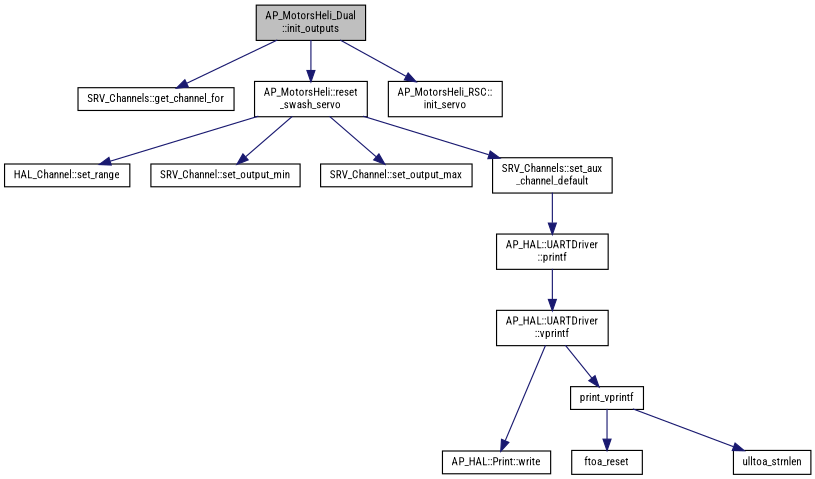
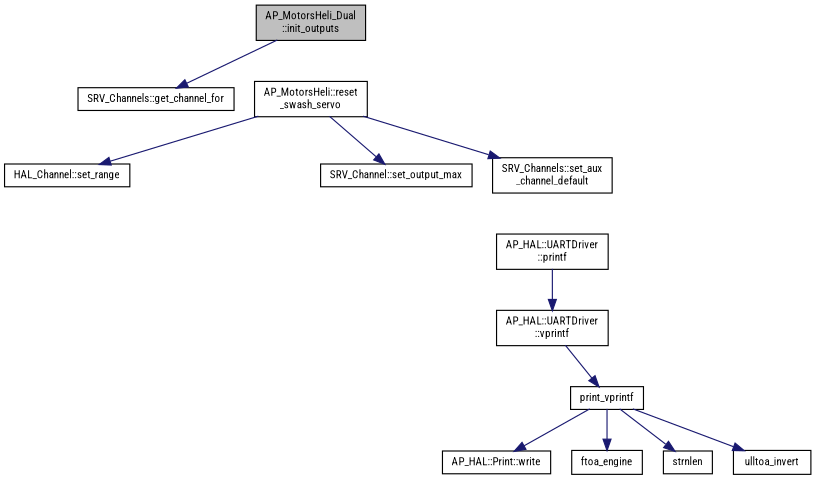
edge "AP_MotorsHeli_Dual ::init_outputs" -> "AP_MotorsHeli::reset _swash_servo": removed
node "AP_MotorsHeli_RSC:: init_servo": removed
node "SRV_Channel::set_output_min": removed
edge "SRV_Channels::set_aux _channel_default" -> "AP_HAL::UARTDriver ::printf": removed
edge "AP_HAL::UARTDriver ::vprintf" -> "AP_HAL::Print::write": now "print_vprintf" -> "AP_HAL::Print::write"
node "ftoa_reset": label "ftoa_reset" -> "ftoa_engine"
node "strnlen": added
node "ulltoa_strnlen": label "ulltoa_strnlen" -> "ulltoa_invert"
